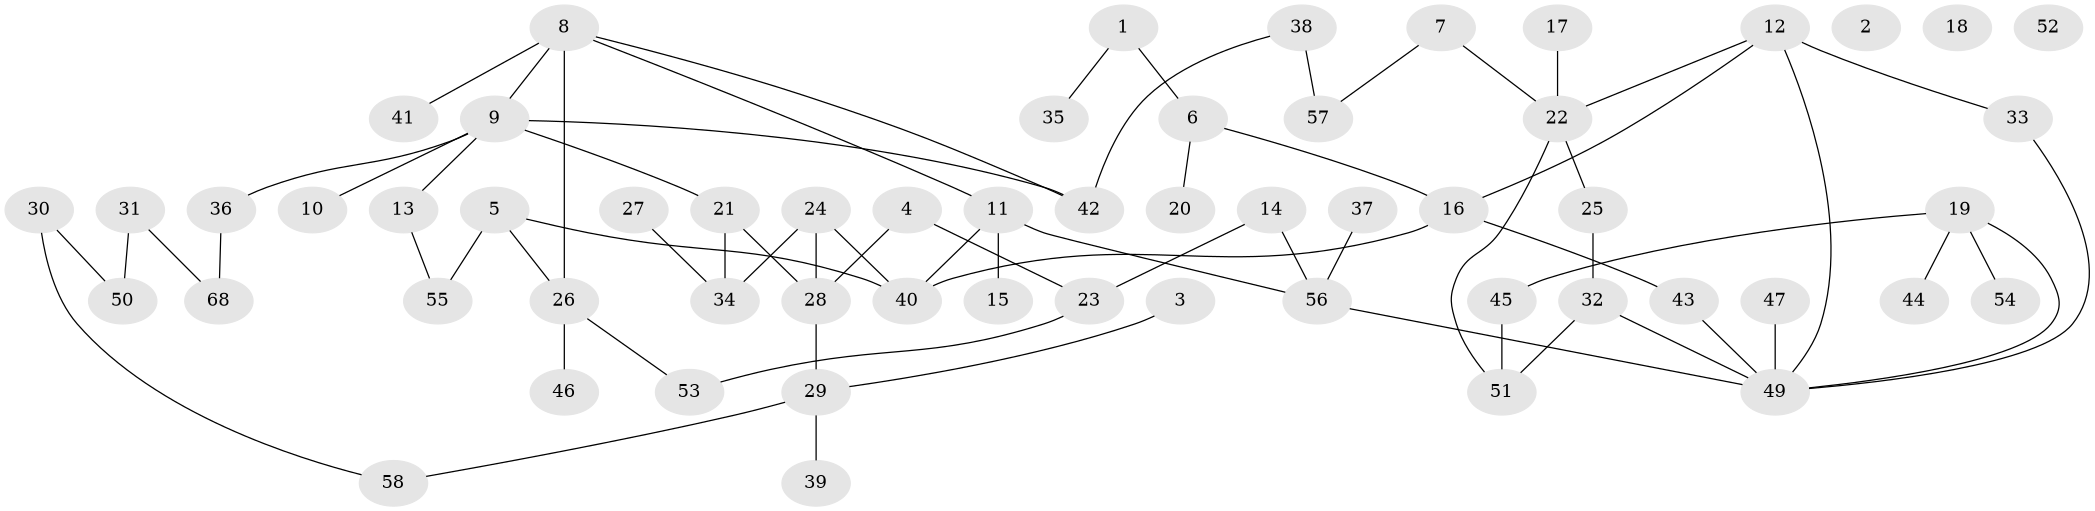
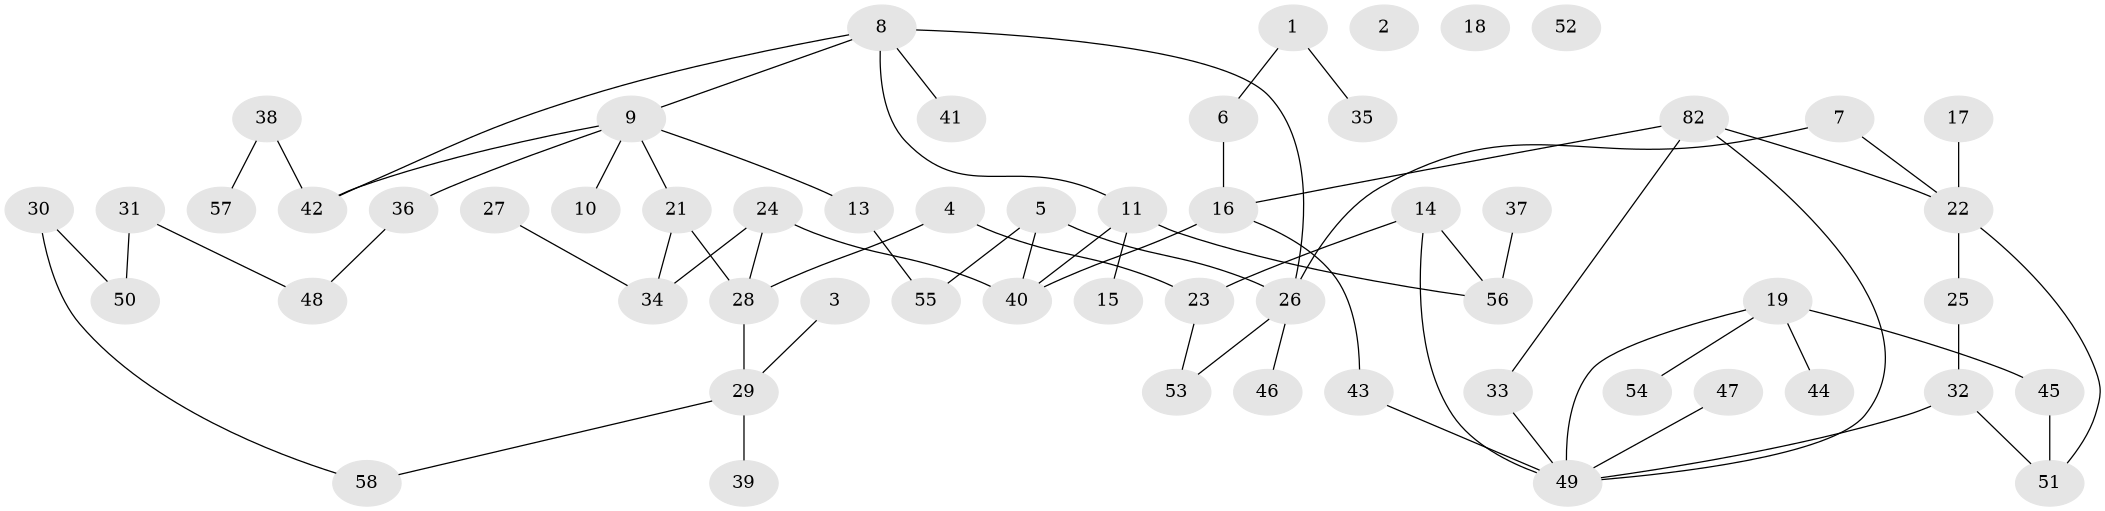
node "12": label "12" -> "82"
edge "7" -- "57": now "7" -- "26"
node "20": removed
node "68": label "68" -> "48"
edge "56" -- "49": now "14" -- "49"
